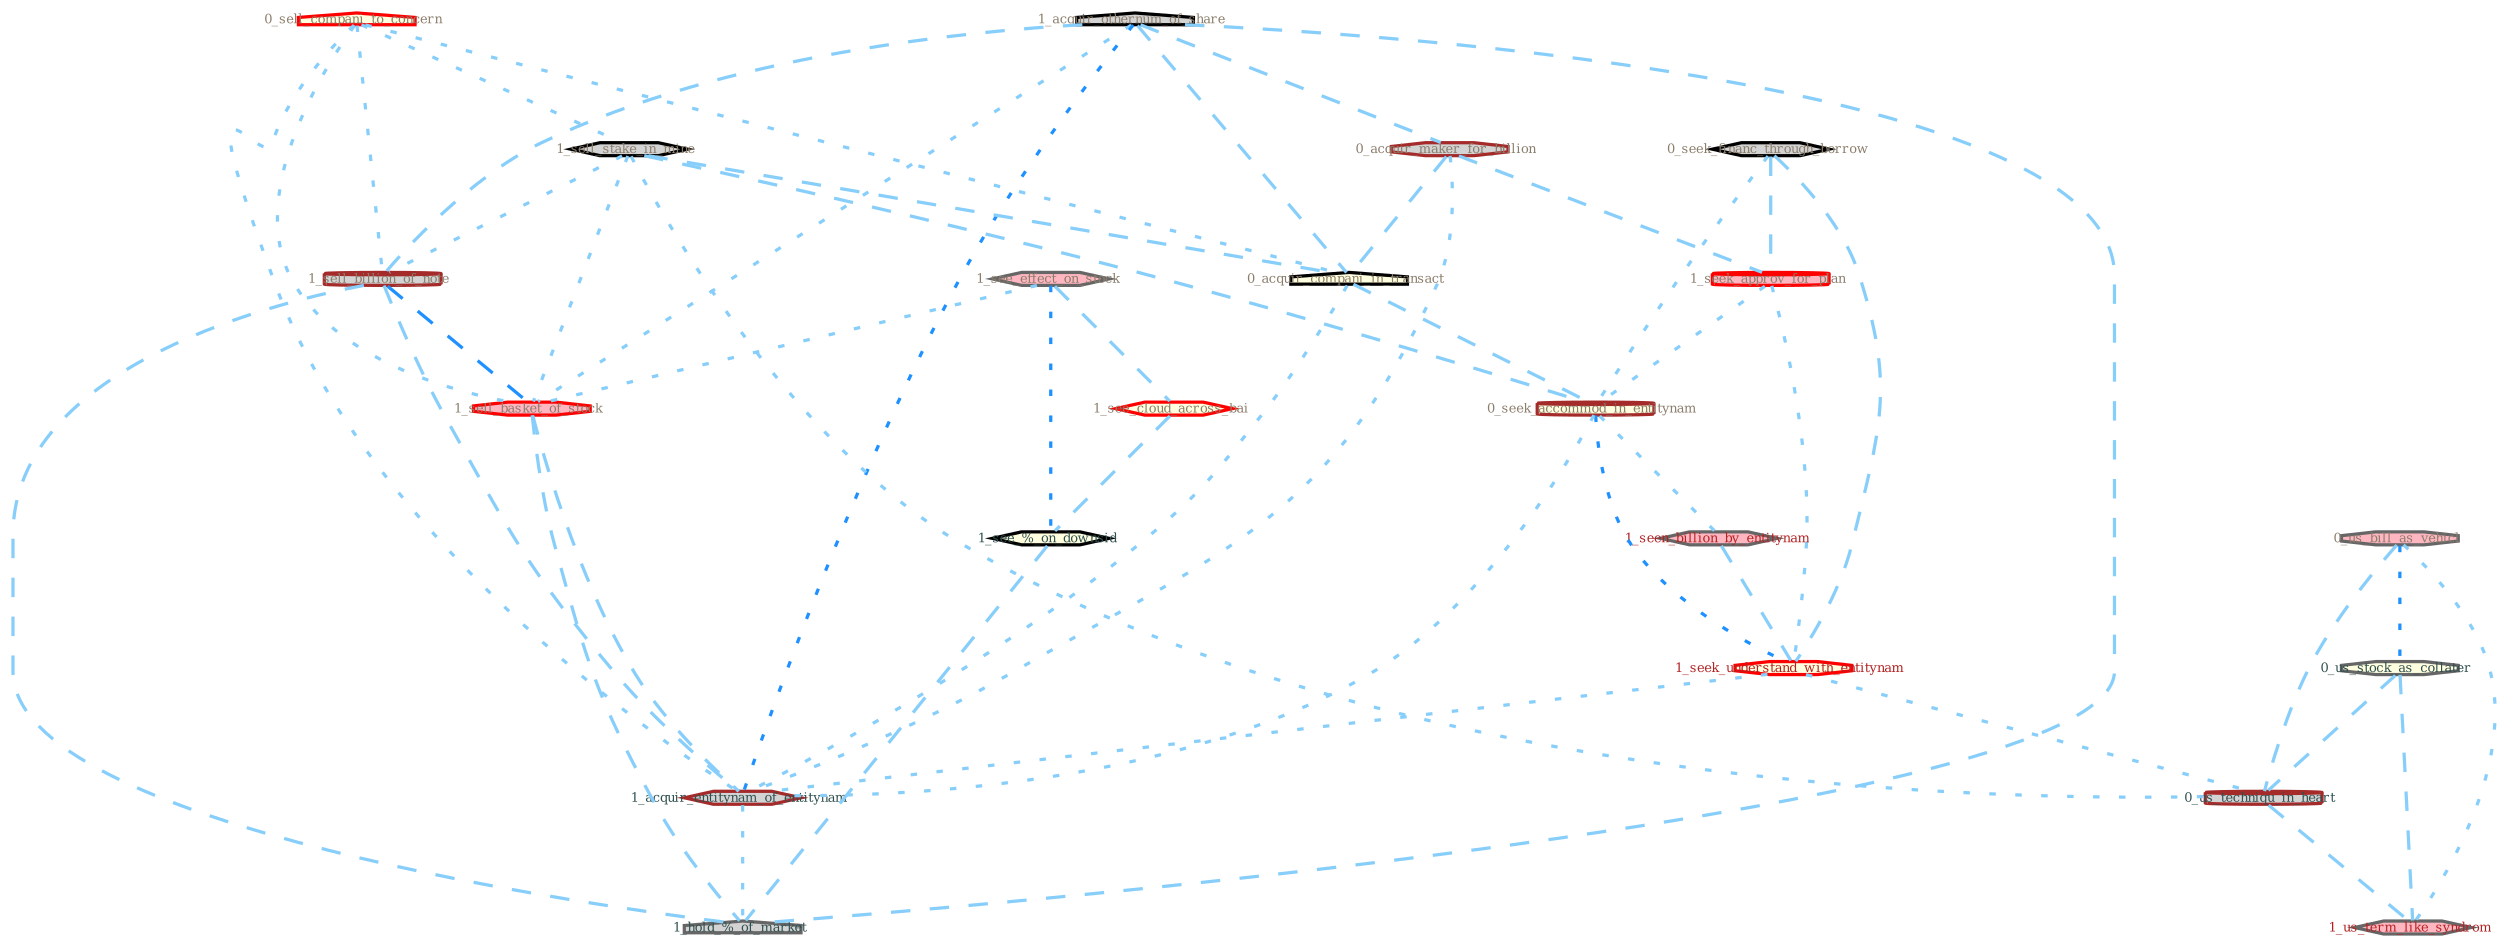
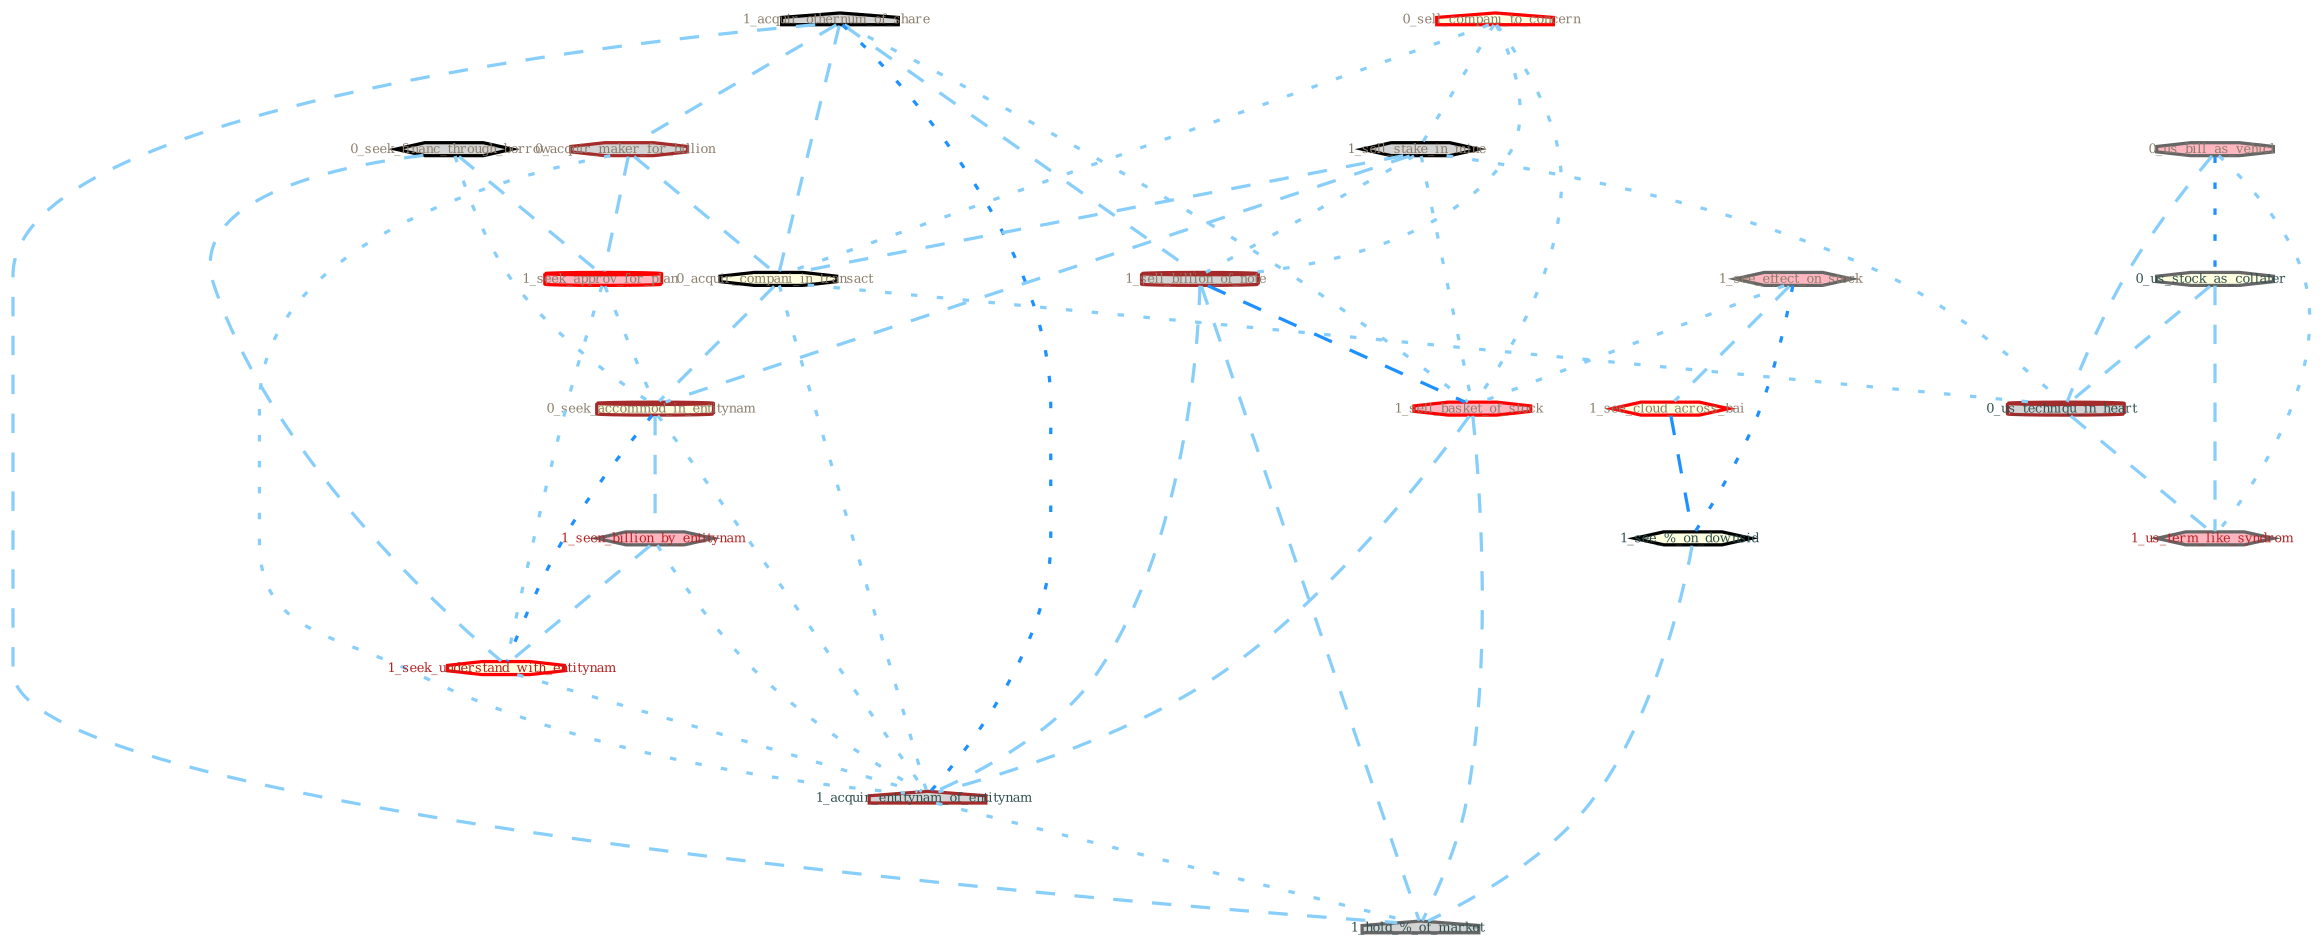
node "0_acquir_compani_in_transact": shape house -> octagon
edge "0_sell_compani_to_concern" -- "1_acquir_entitynam_of_entitynam": now "1_seen_billion_by_entitynam" -- "1_acquir_entitynam_of_entitynam"
edge "1_see_cloud_across_bai" -- "1_see_%_on_downsid": color #87cefa -> #1e90ff
edge "0_seek_accommod_in_entitynam" -- "1_seen_billion_by_entitynam": style dotted -> dashed
edge "1_seek_understand_with_entitynam" -- "0_us_techniqu_in_heart": now "0_acquir_compani_in_transact" -- "0_us_techniqu_in_heart"
node "1_acquir_entitynam_of_entitynam": shape hexagon -> house
